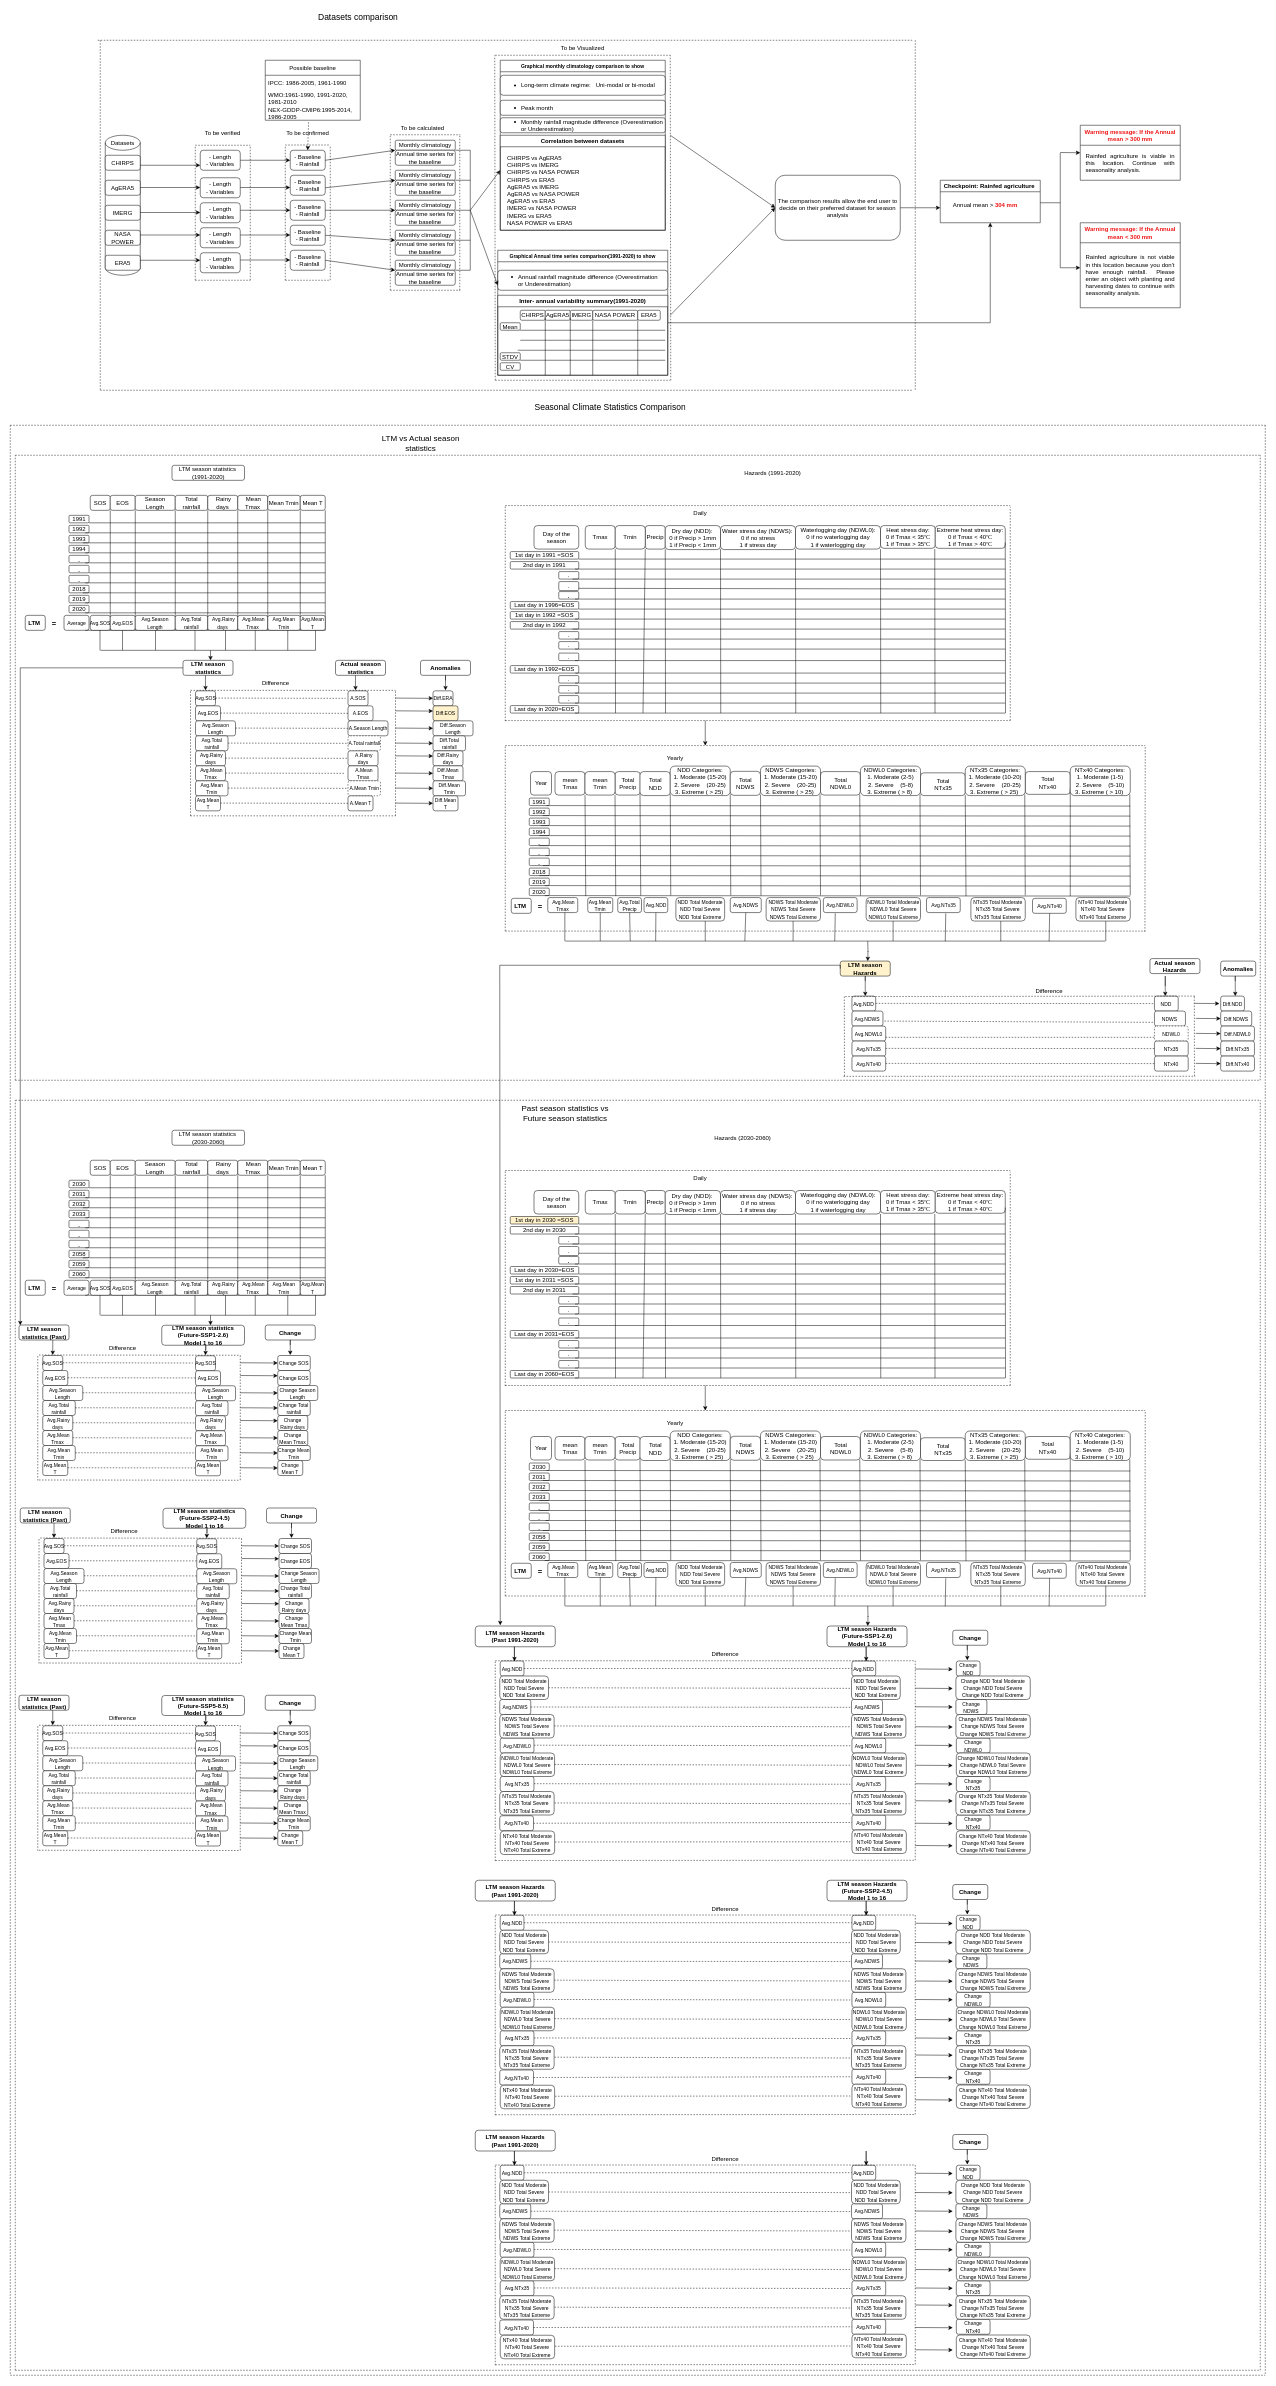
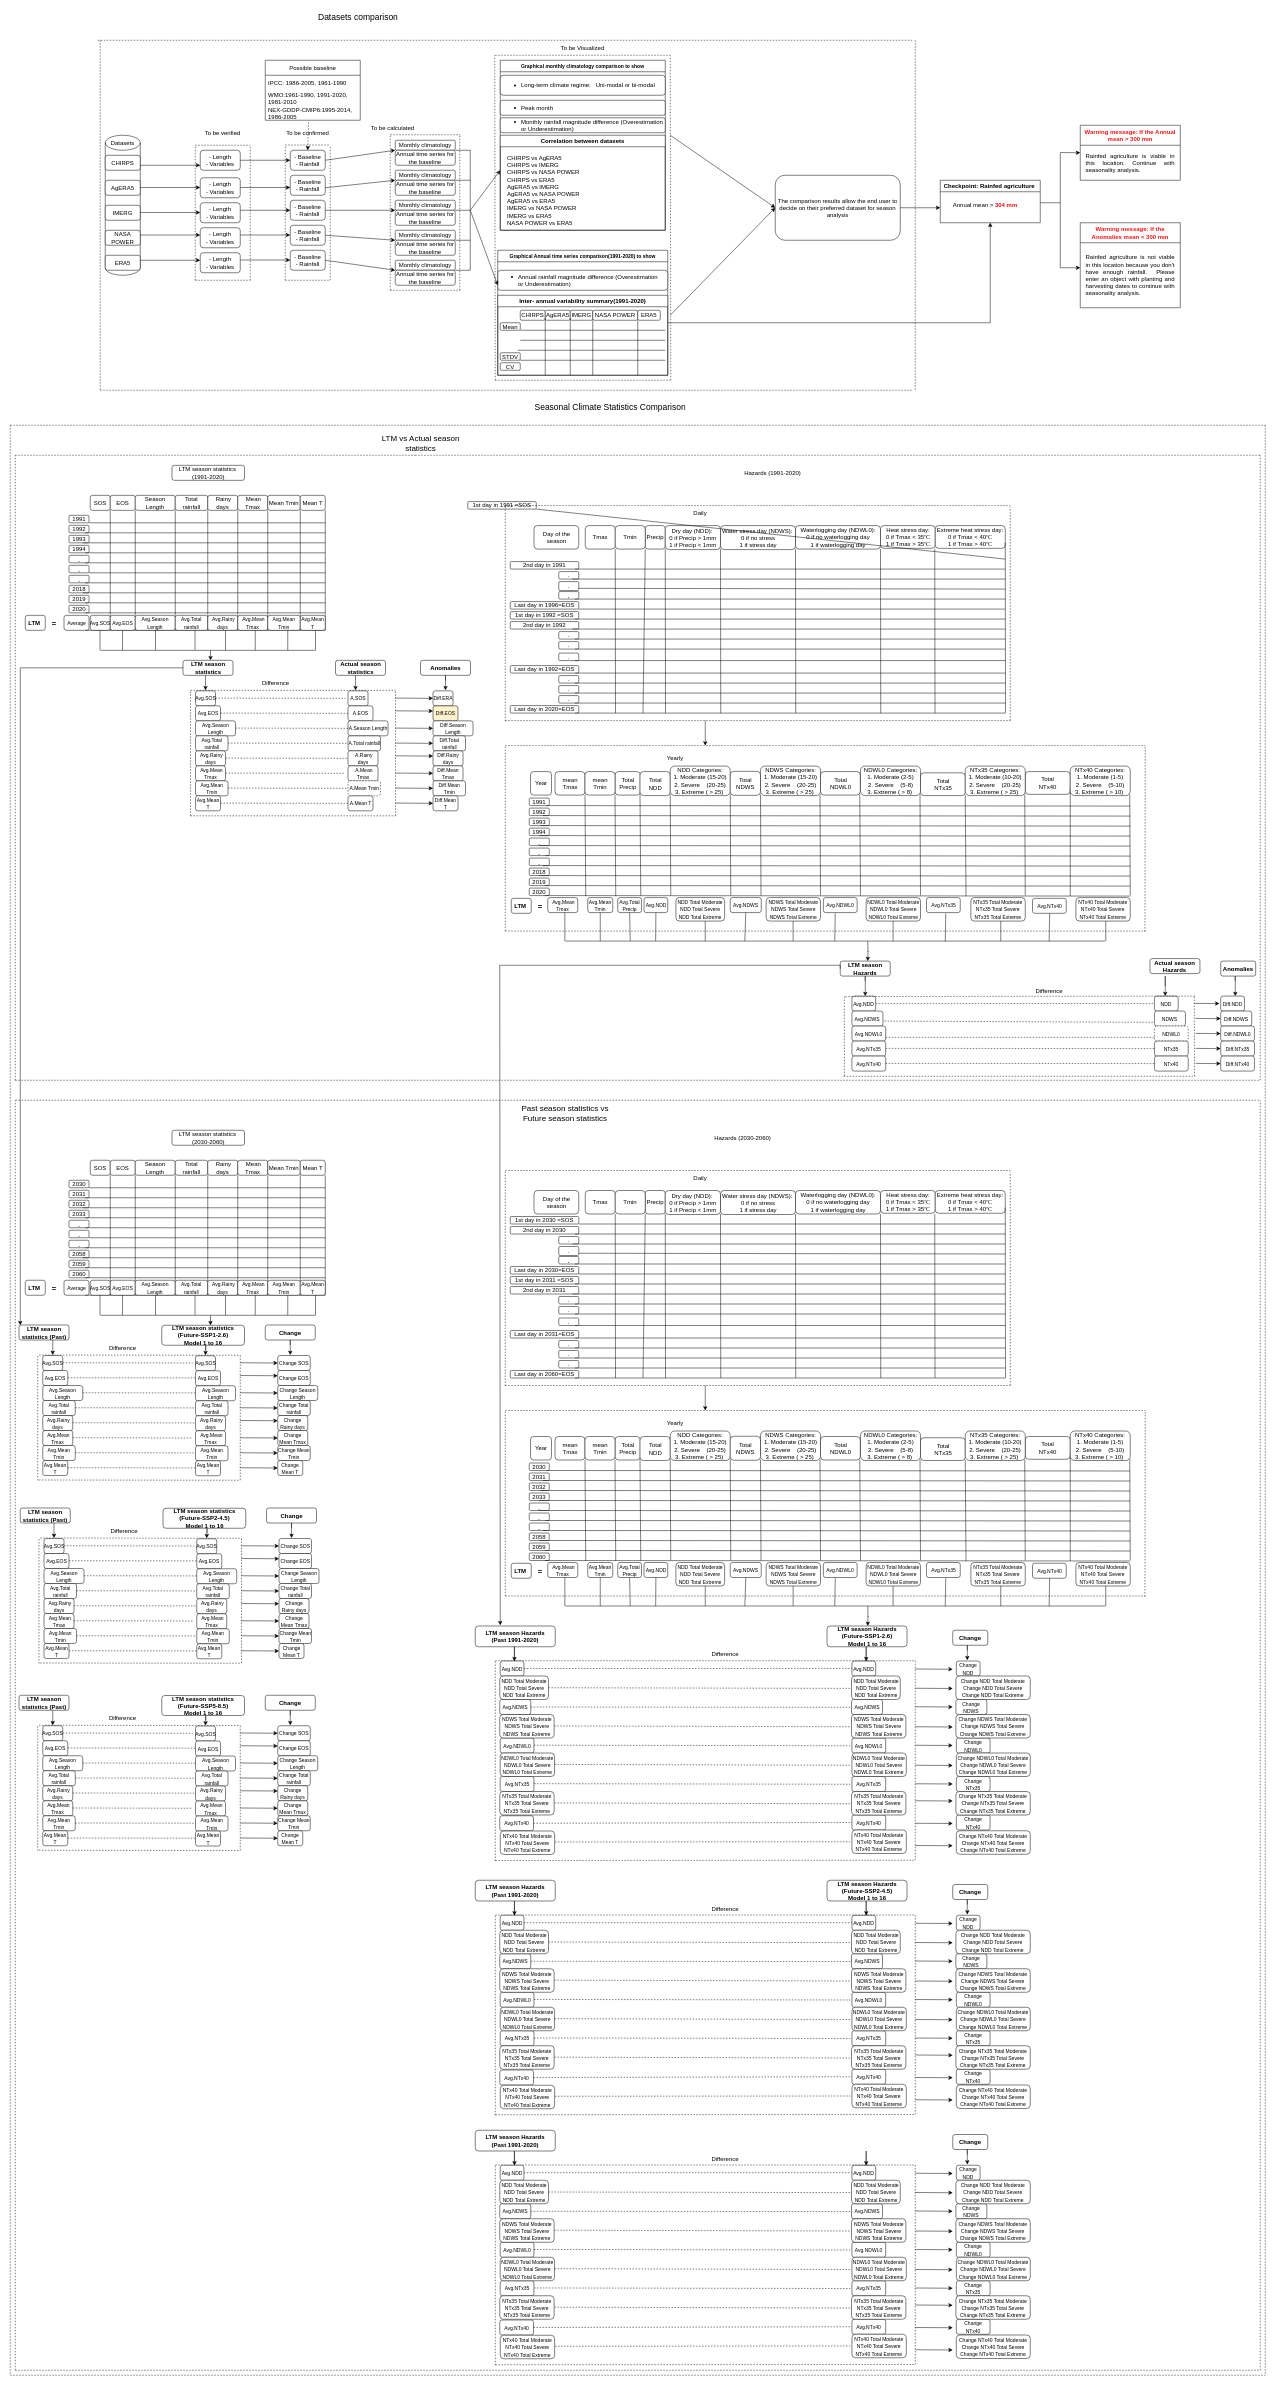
node "To be calculated": moved (423, 128) -> (393, 128)
node "Warning message: If the Annual mean < 300 mm": label "Warning message: If the Annual mean < 300 mm" -> "Warning message: If the Anomalies mean < 300 mm"
node "1st day in 1991 =SOS": moved (545, 555) -> (502, 505)
node "A.Total rainfall": style dashed -> solid
node "LTM season Hazards": fillcolor #fff2cc -> #ffffff
node "1st day in 2030 =SOS": fillcolor #fff2cc -> #ffffff
